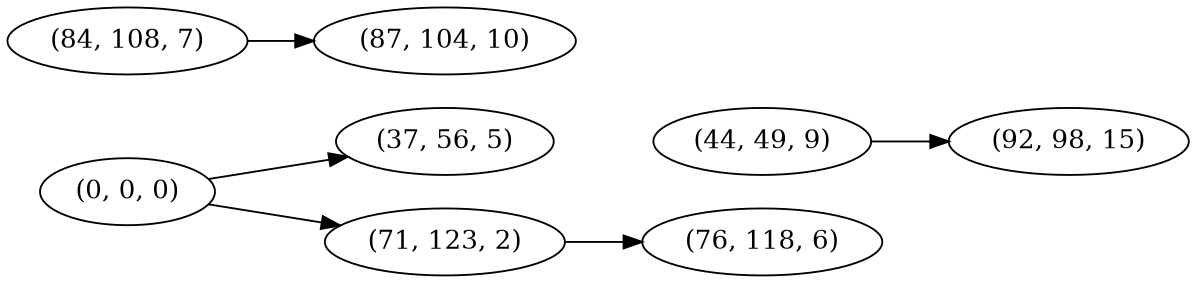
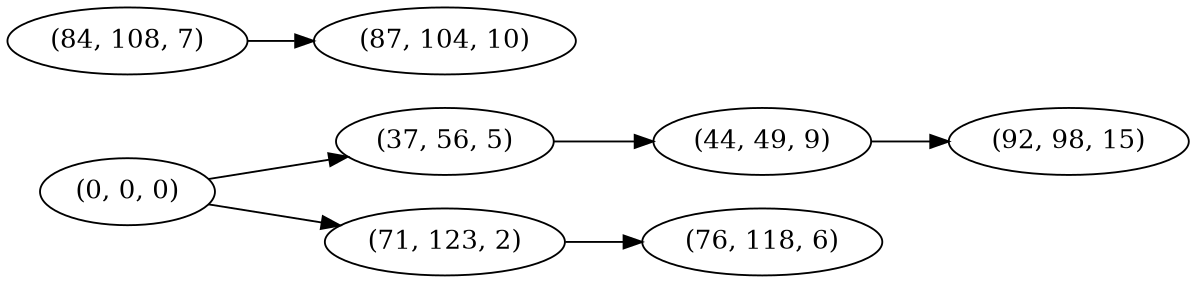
edge "(37, 56, 5)" -> "(44, 49, 9)": added
